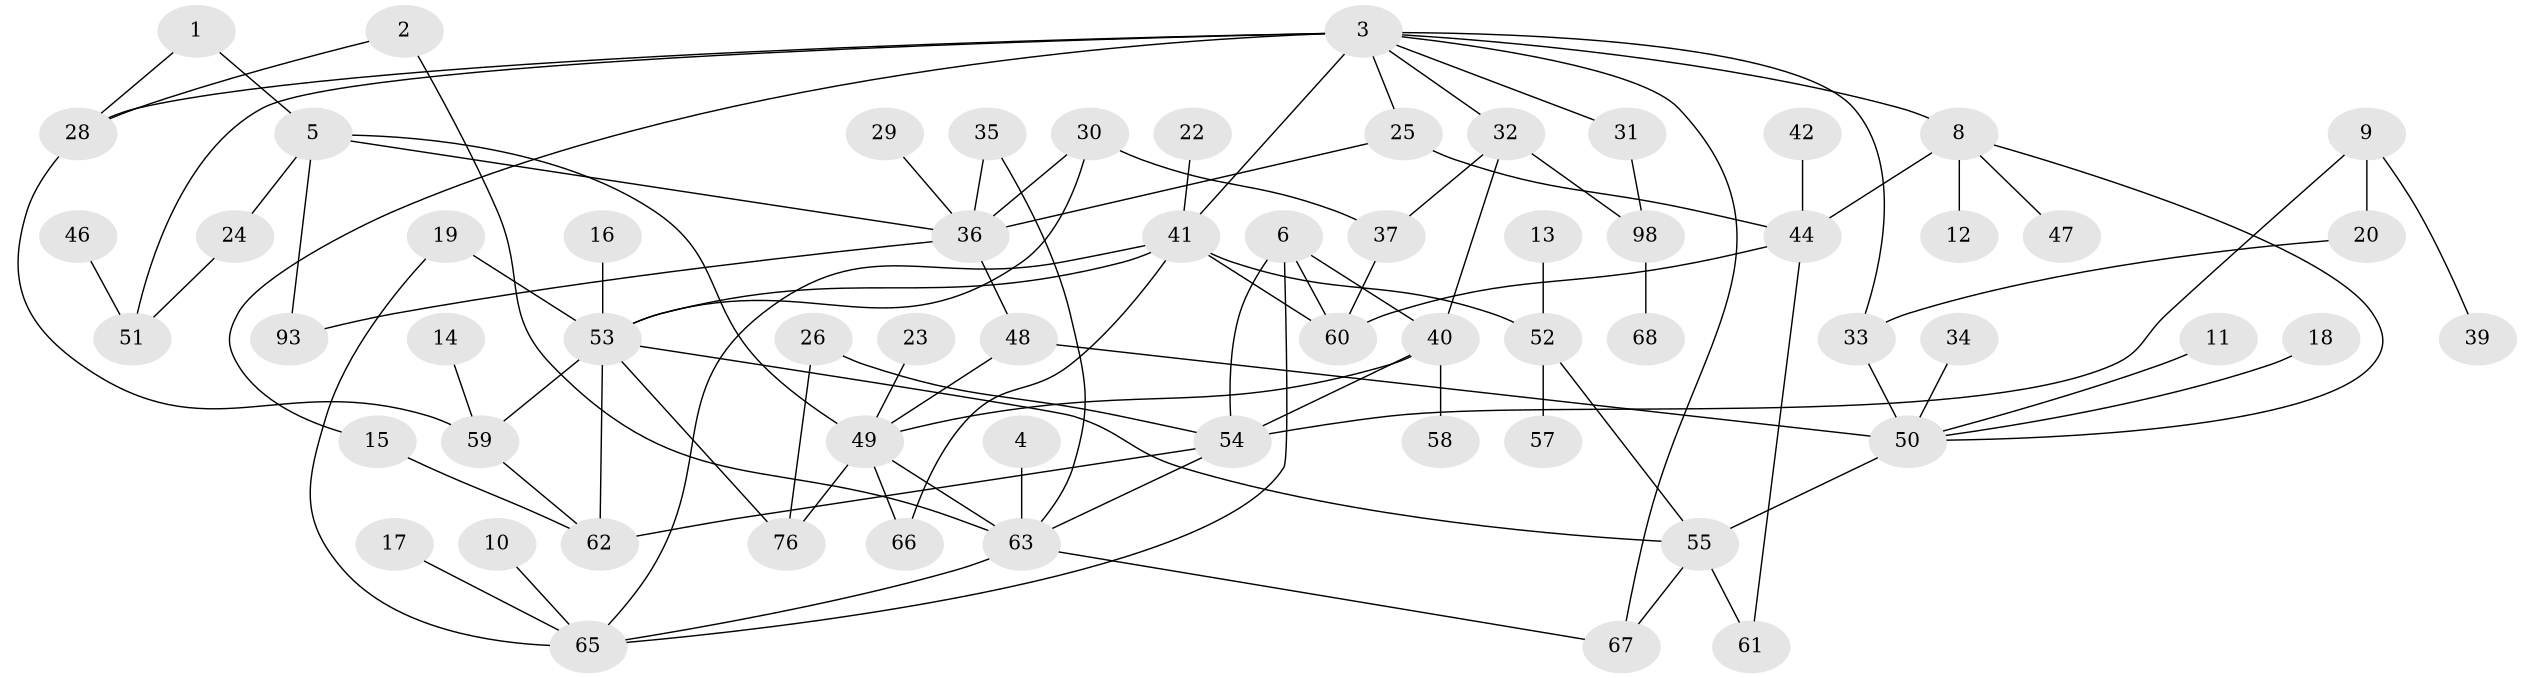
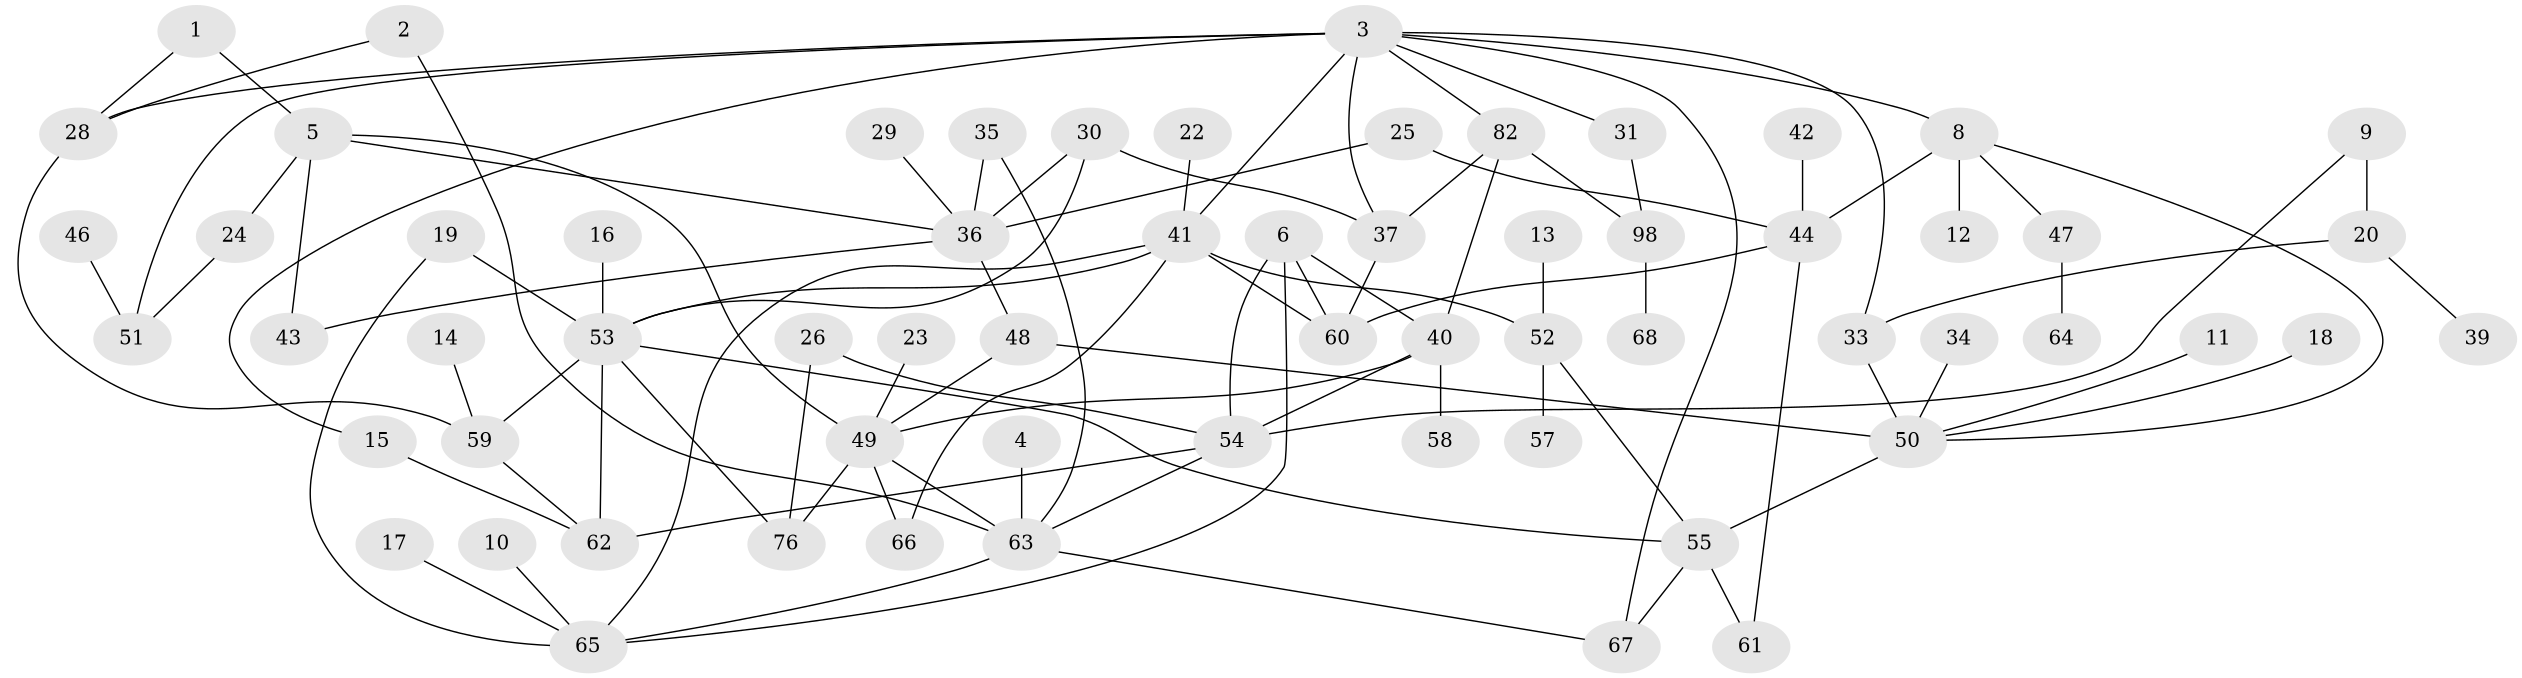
edge "3" -- "25": now "3" -- "37"
node "32": label "32" -> "82"
edge "9" -- "39": now "20" -- "39"
node "93": label "93" -> "43"
node "64": added
